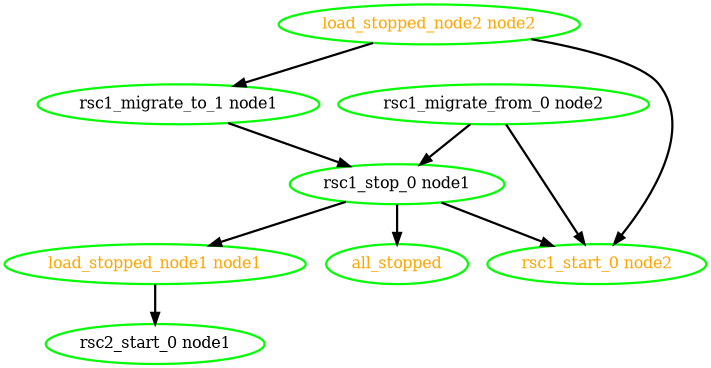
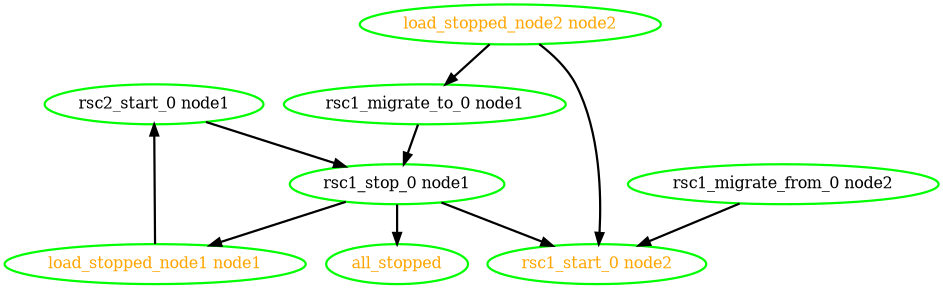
node "rsc1_migrate_to_1 node1": label "rsc1_migrate_to_1 node1" -> "rsc1_migrate_to_0 node1"
edge "rsc1_migrate_from_0 node2" -> "rsc1_stop_0 node1": now "rsc2_start_0 node1" -> "rsc1_stop_0 node1"
